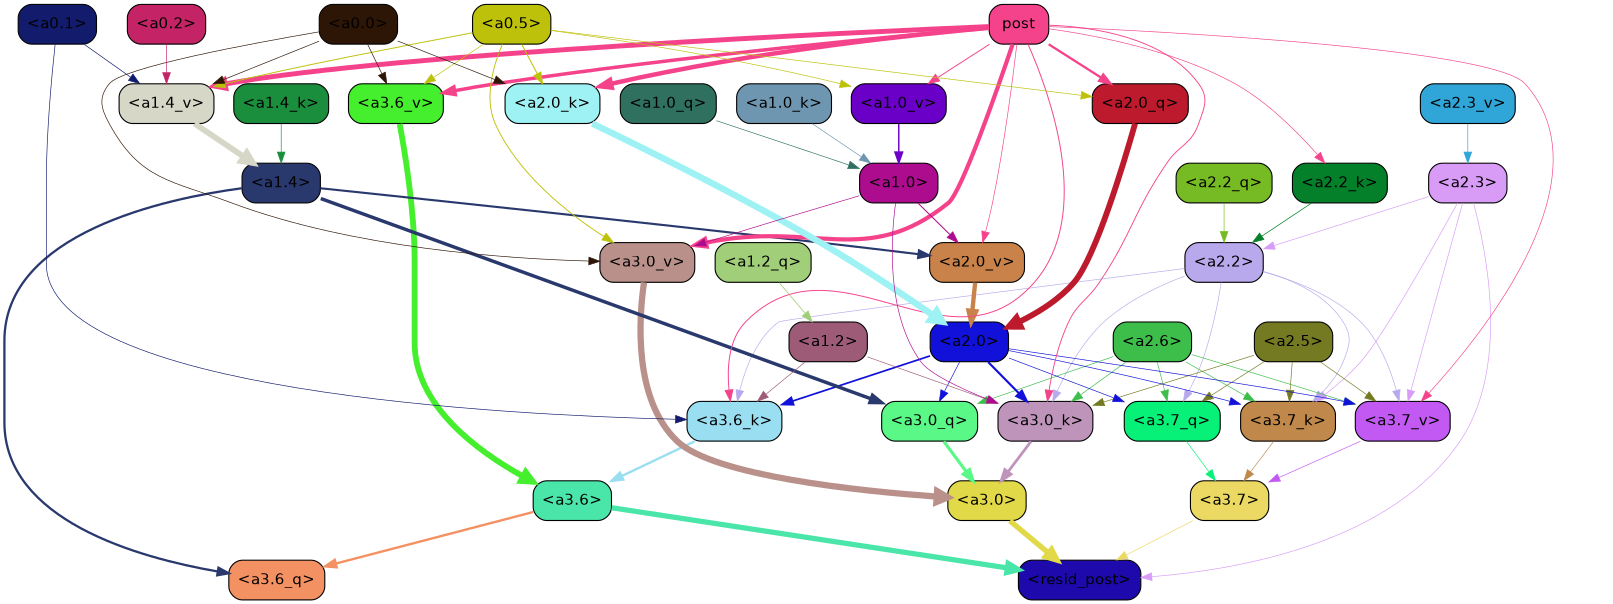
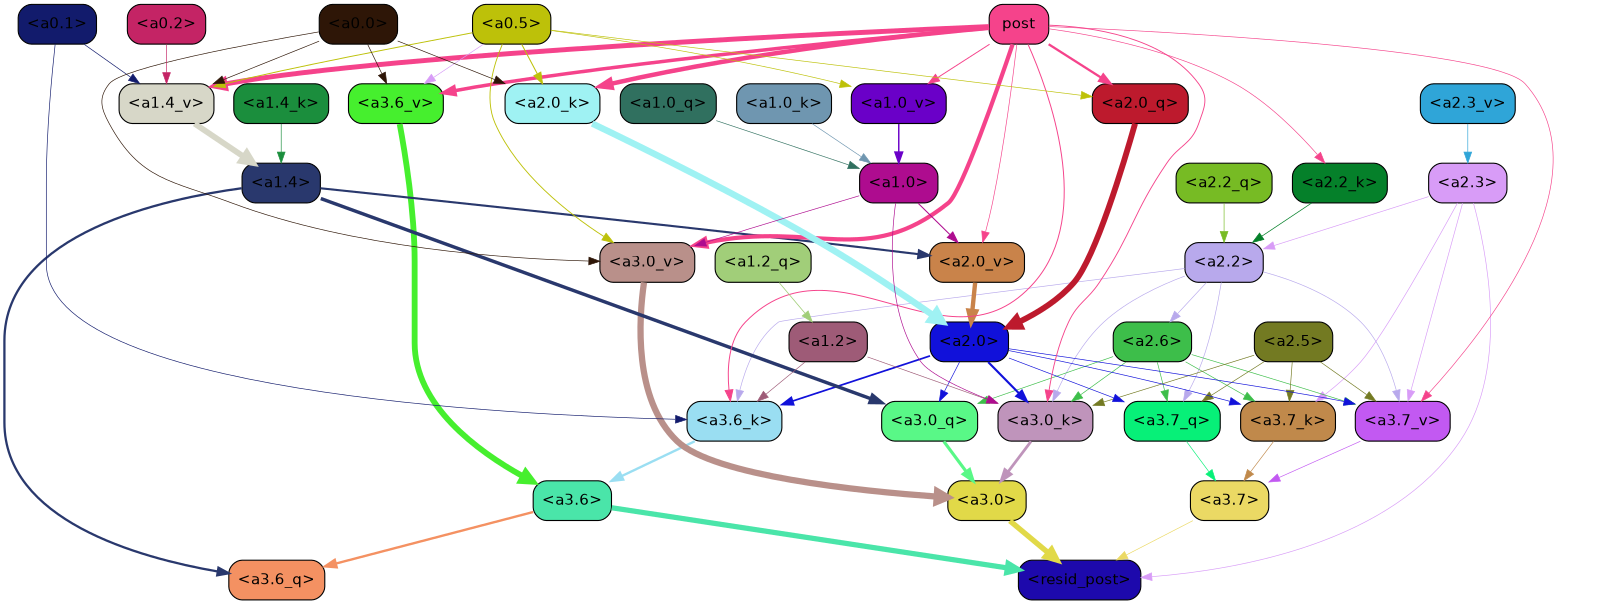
edge "<a0.5>" -> "<a3.6_v>": color #bdc109 -> #d89cf7
edge "<a2.2>" -> "<a3.7_k>": now "<a2.2>" -> "<a2.6>"
